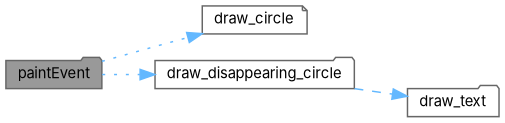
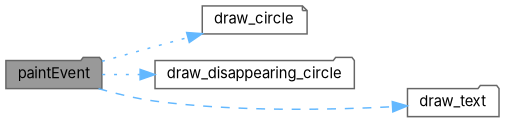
edge "draw_disappearing_circle" -> "draw_text": now "paintEvent" -> "draw_text"
